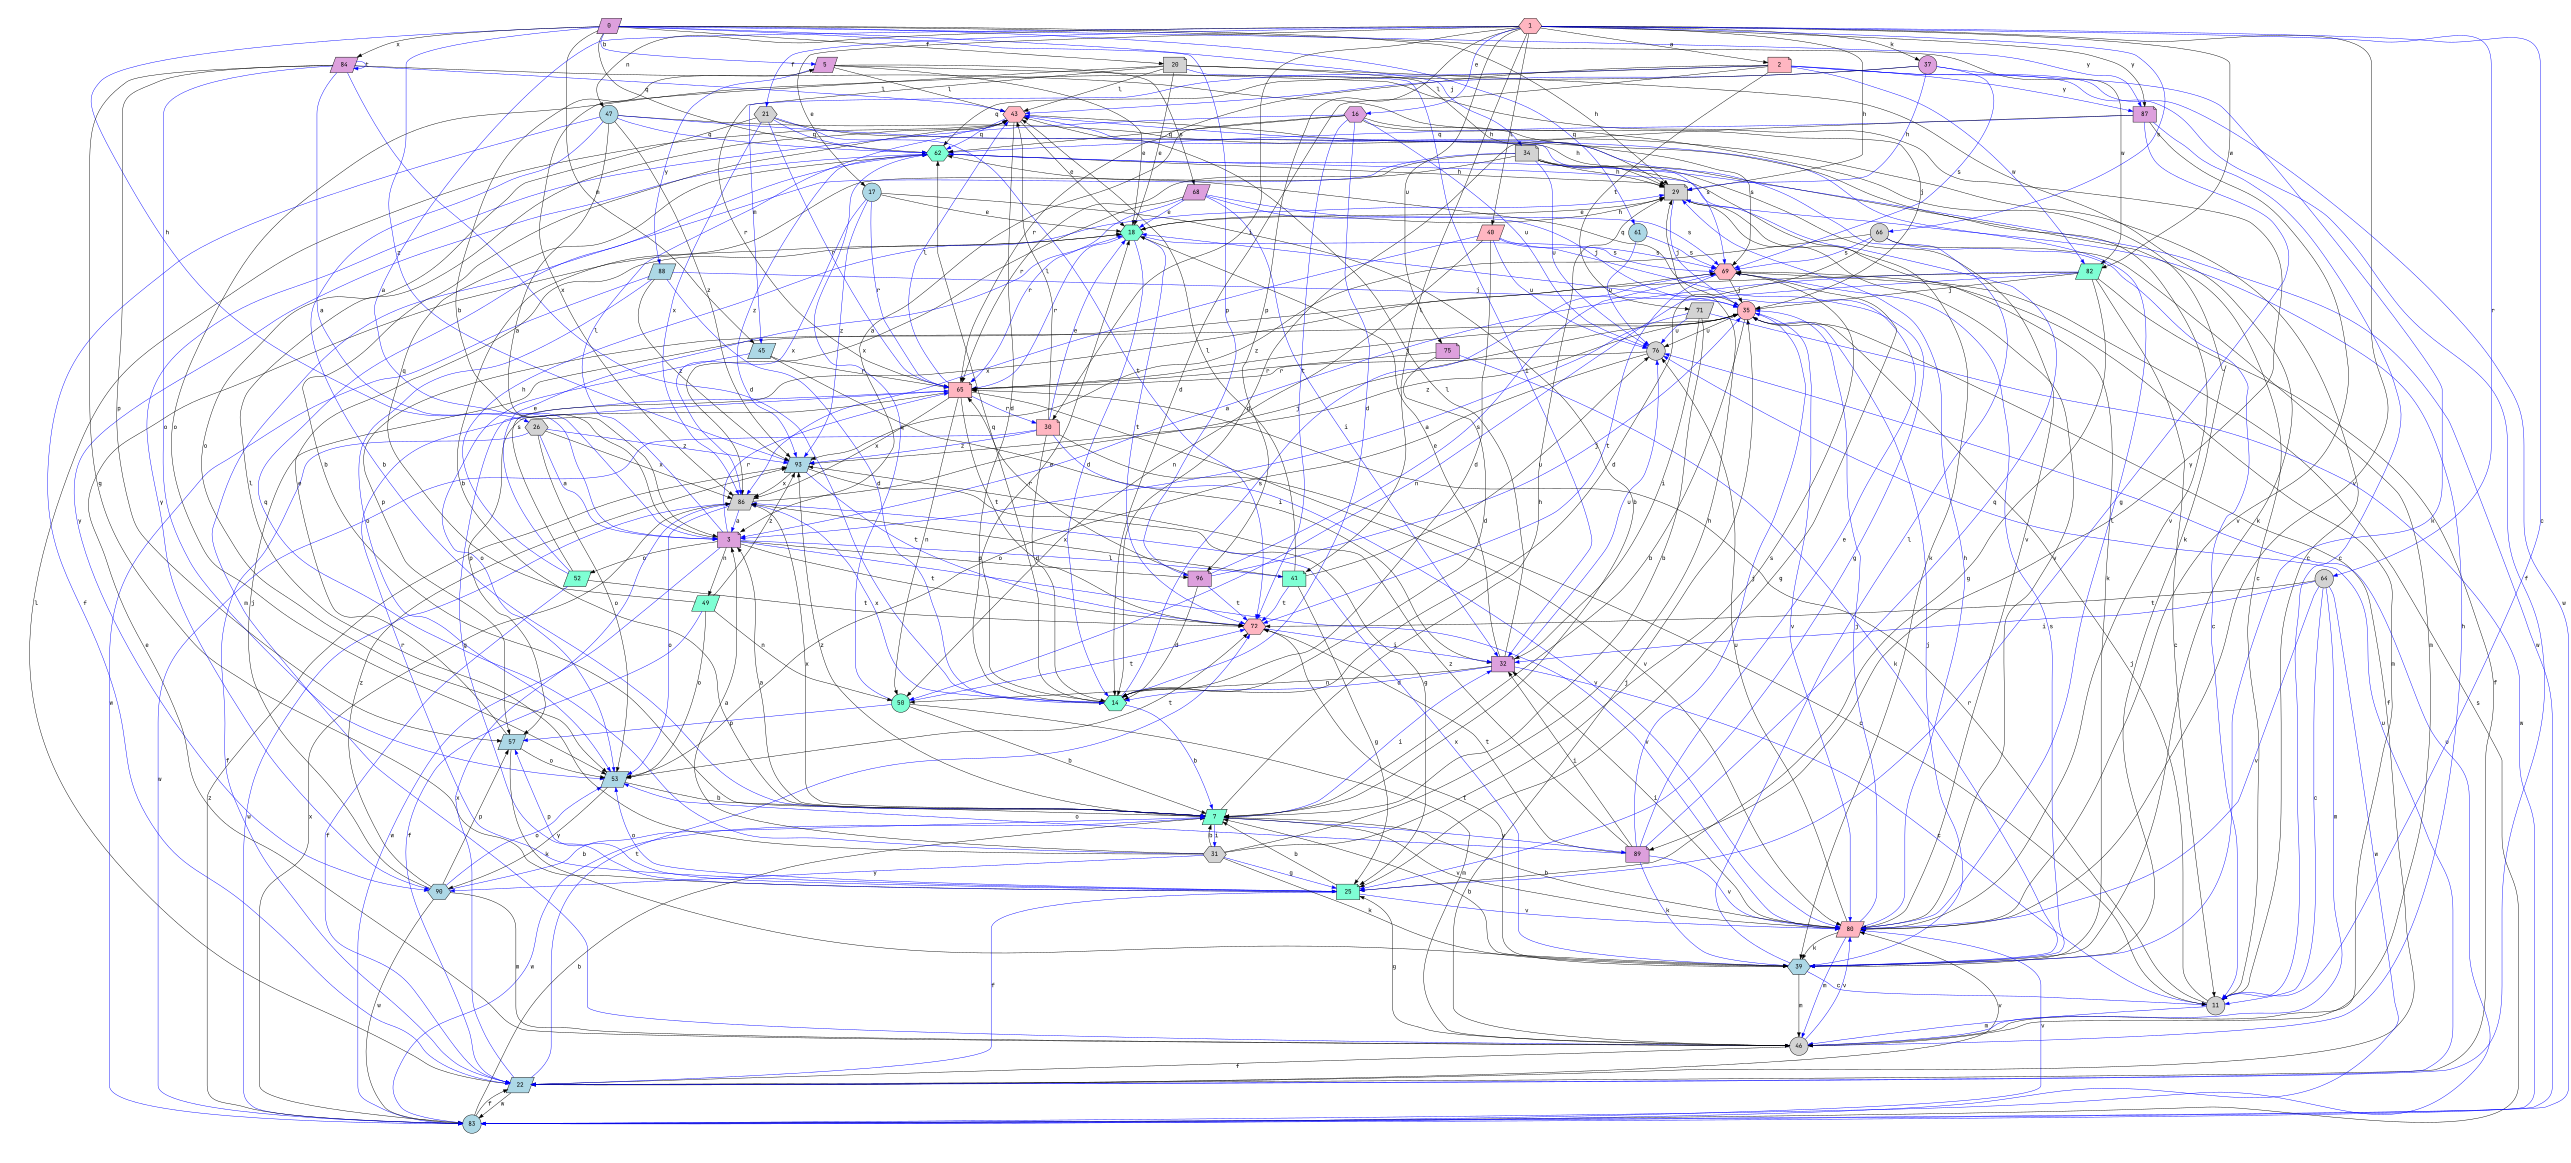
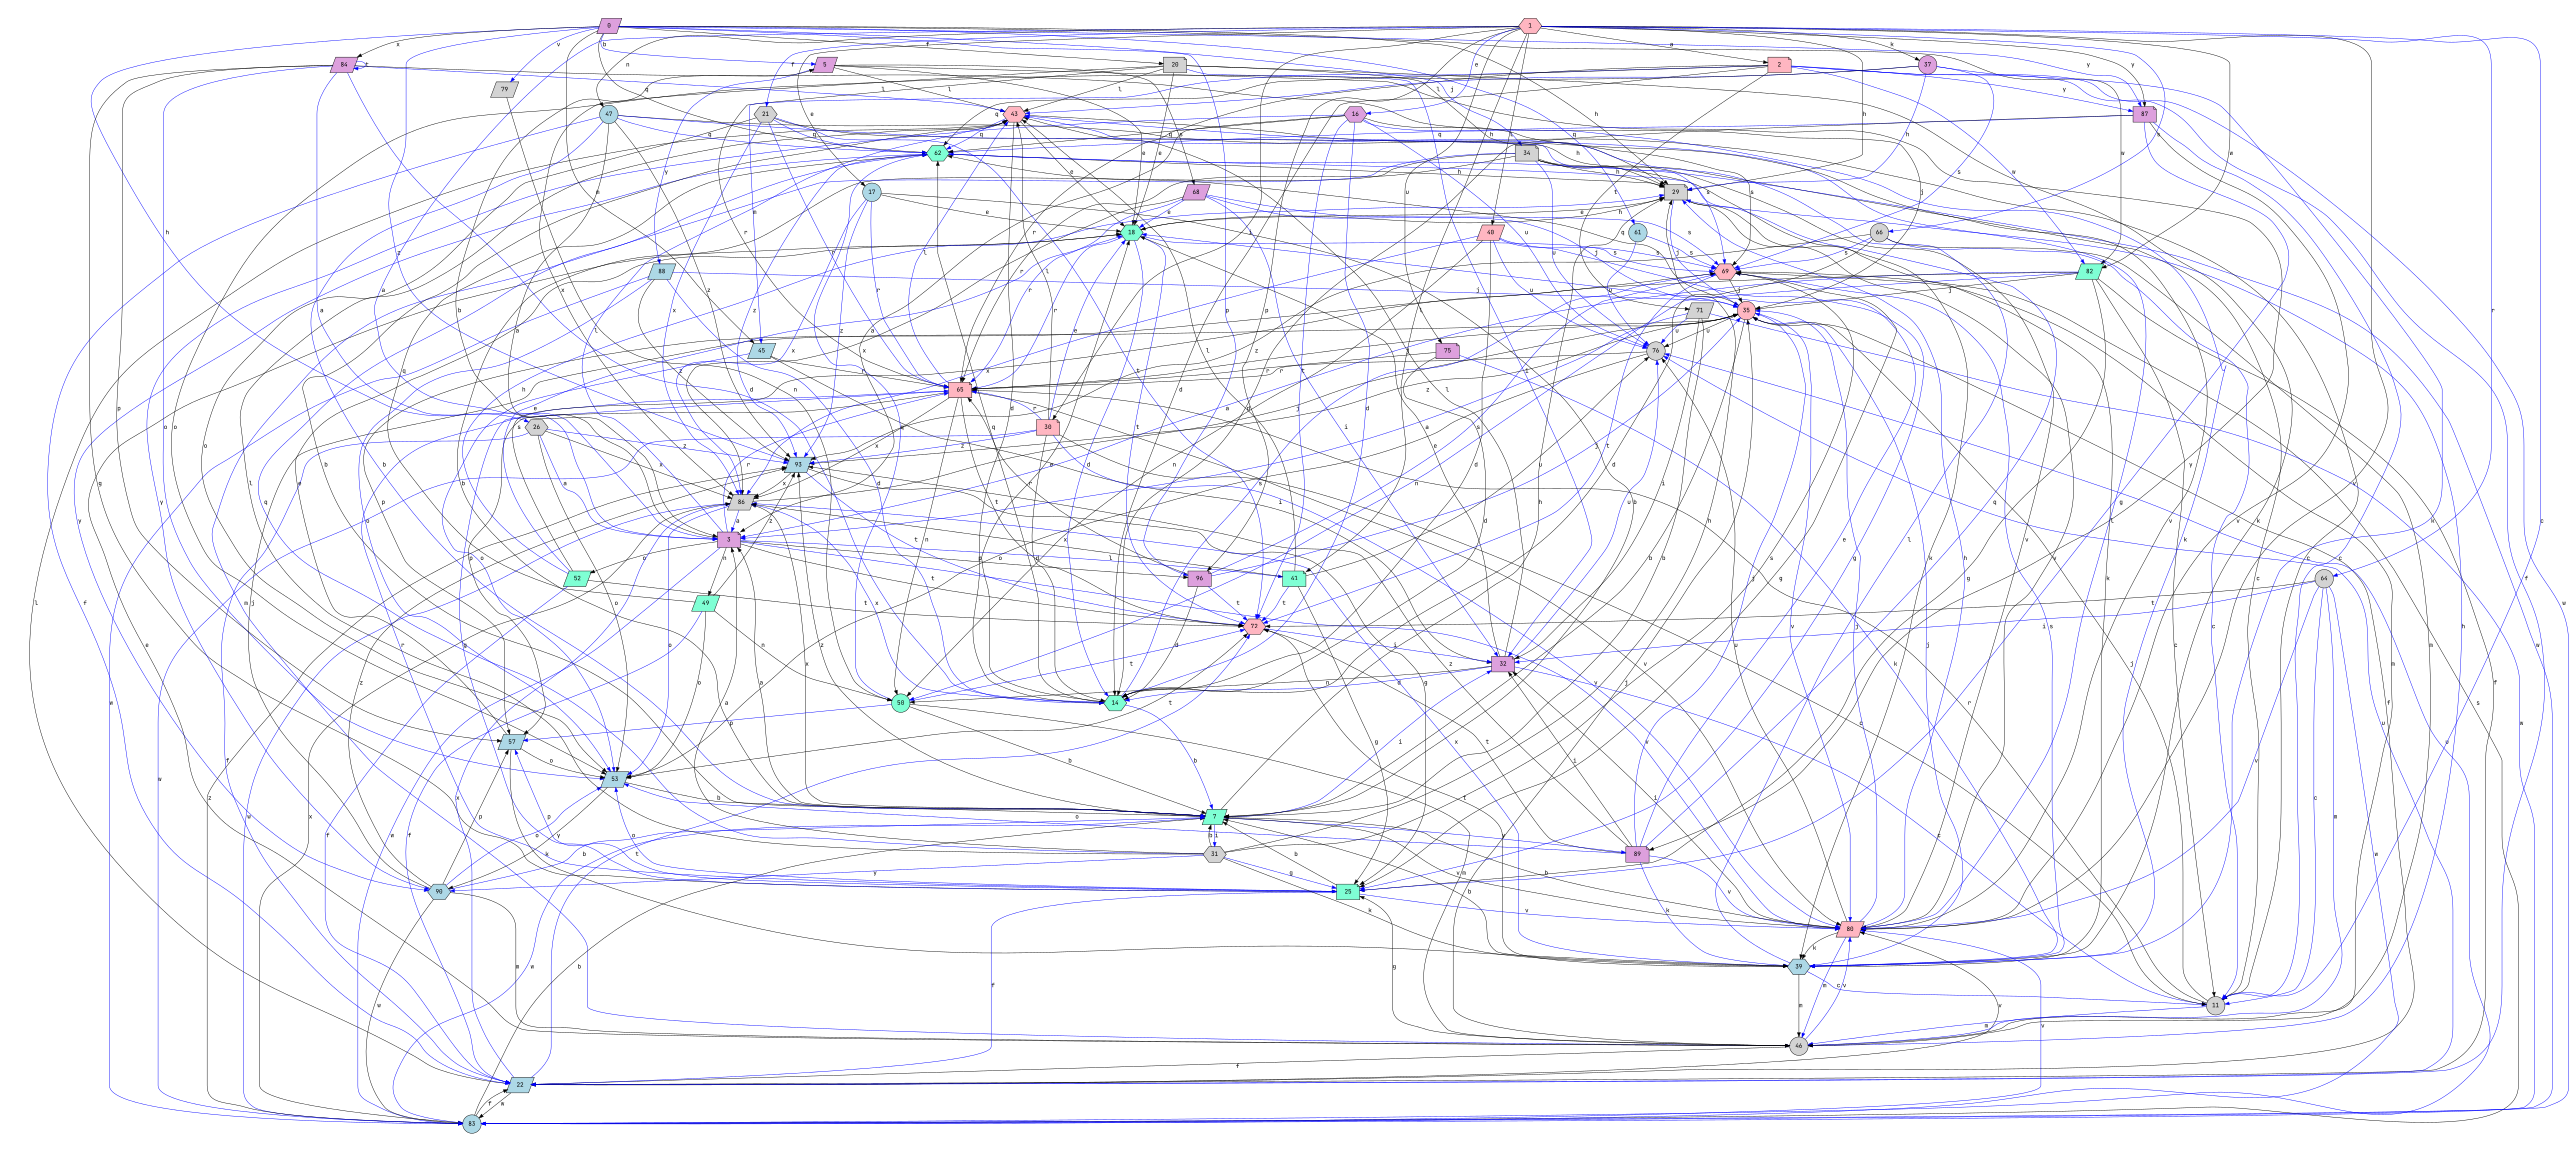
node "79": added
edge "16" -> "39": color black -> blue
edge "65" -> "30": reversed
